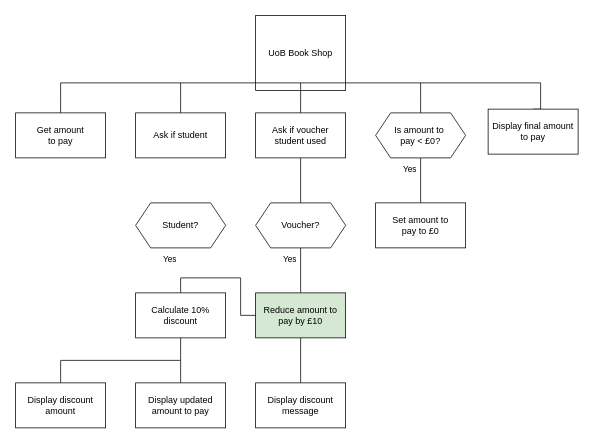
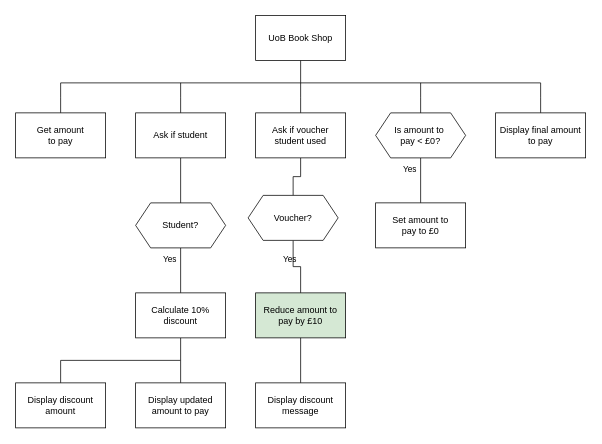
node "UoB Book Shop": size 90x75 -> 90x45
node "Display final amount to pay": moved (533, 132) -> (540, 135)
edge "Ask if student" -- "Student?": added
node "Voucher?": moved (300, 225) -> (293, 218)
edge "Calculate 10% discount" -- "Reduce amount to pay by £10": now "Calculate 10% discount" -- "Student?"
